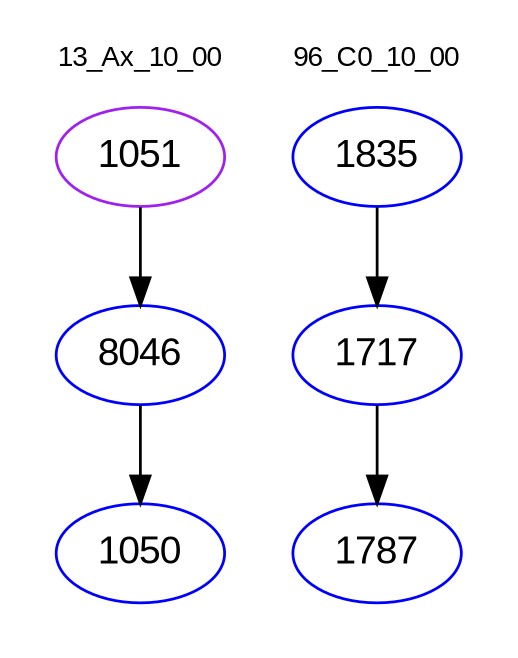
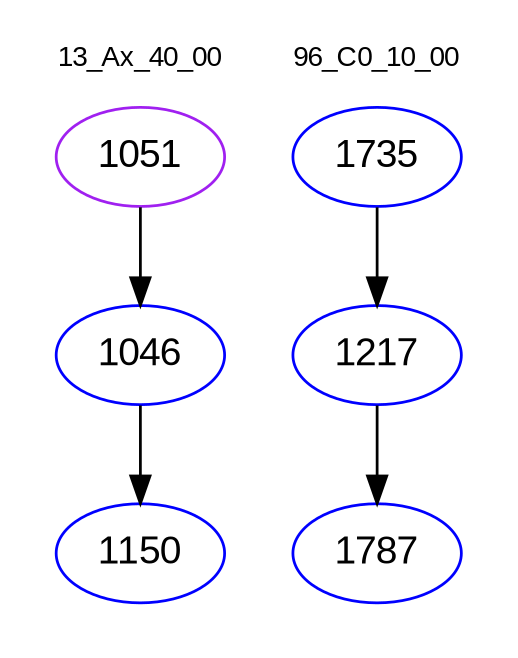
cluster "13_Ax_10_00": label "13_Ax_10_00" -> "13_Ax_40_00"
node "1835": label "1835" -> "1735"
node "8046": label "8046" -> "1046"
node "1717": label "1717" -> "1217"
node "1050": label "1050" -> "1150"
